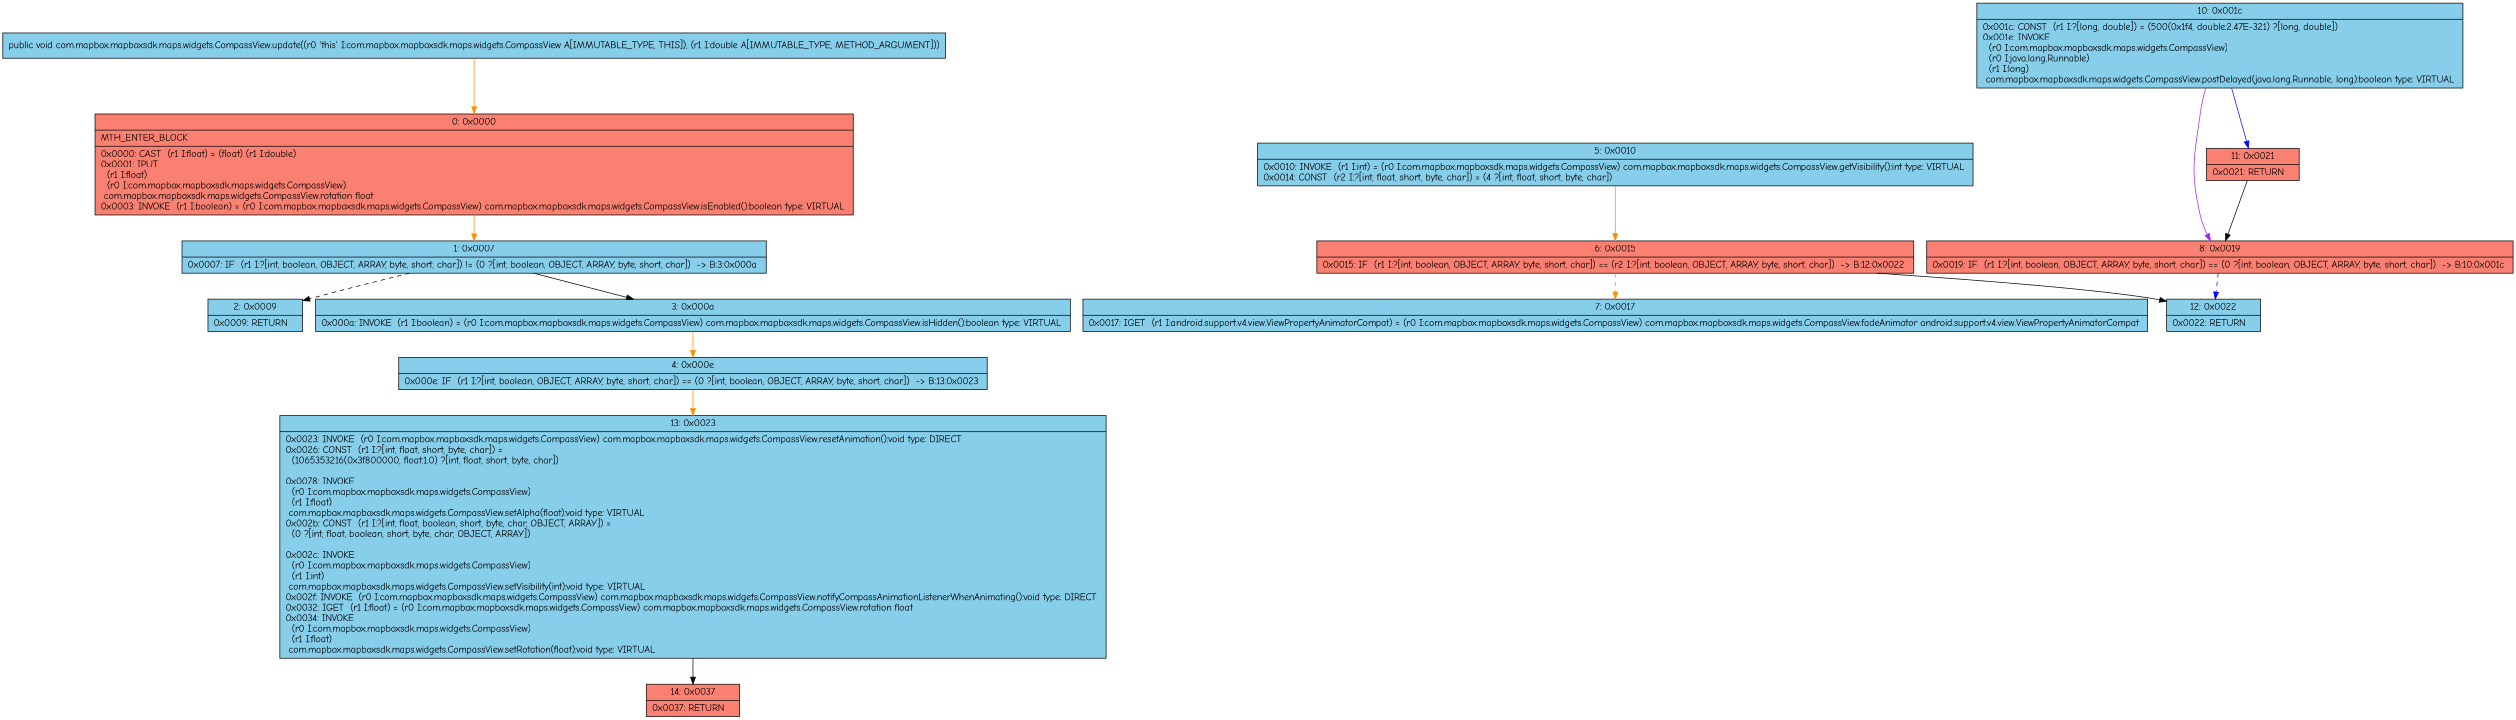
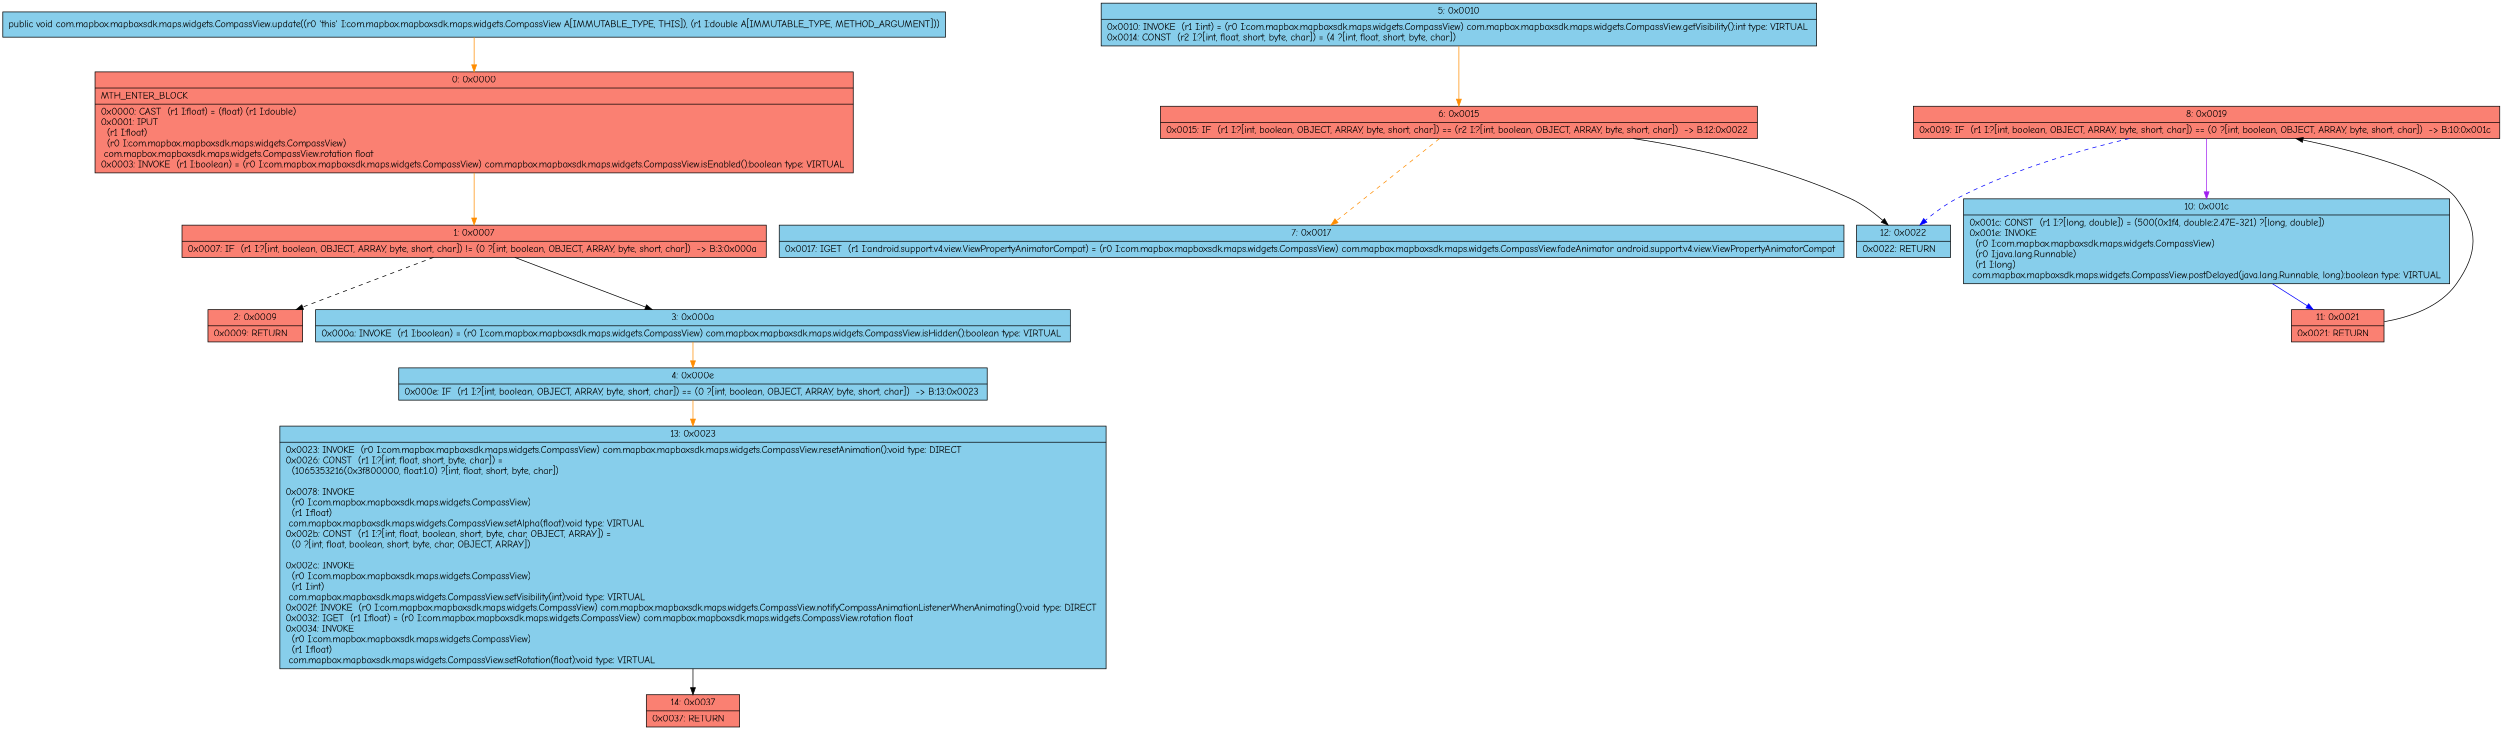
edge "10: 0x001c" -> "8: 0x0019": reversed
node "1: 0x0007": fillcolor skyblue -> salmon
node "2: 0x0009": fillcolor skyblue -> salmon
